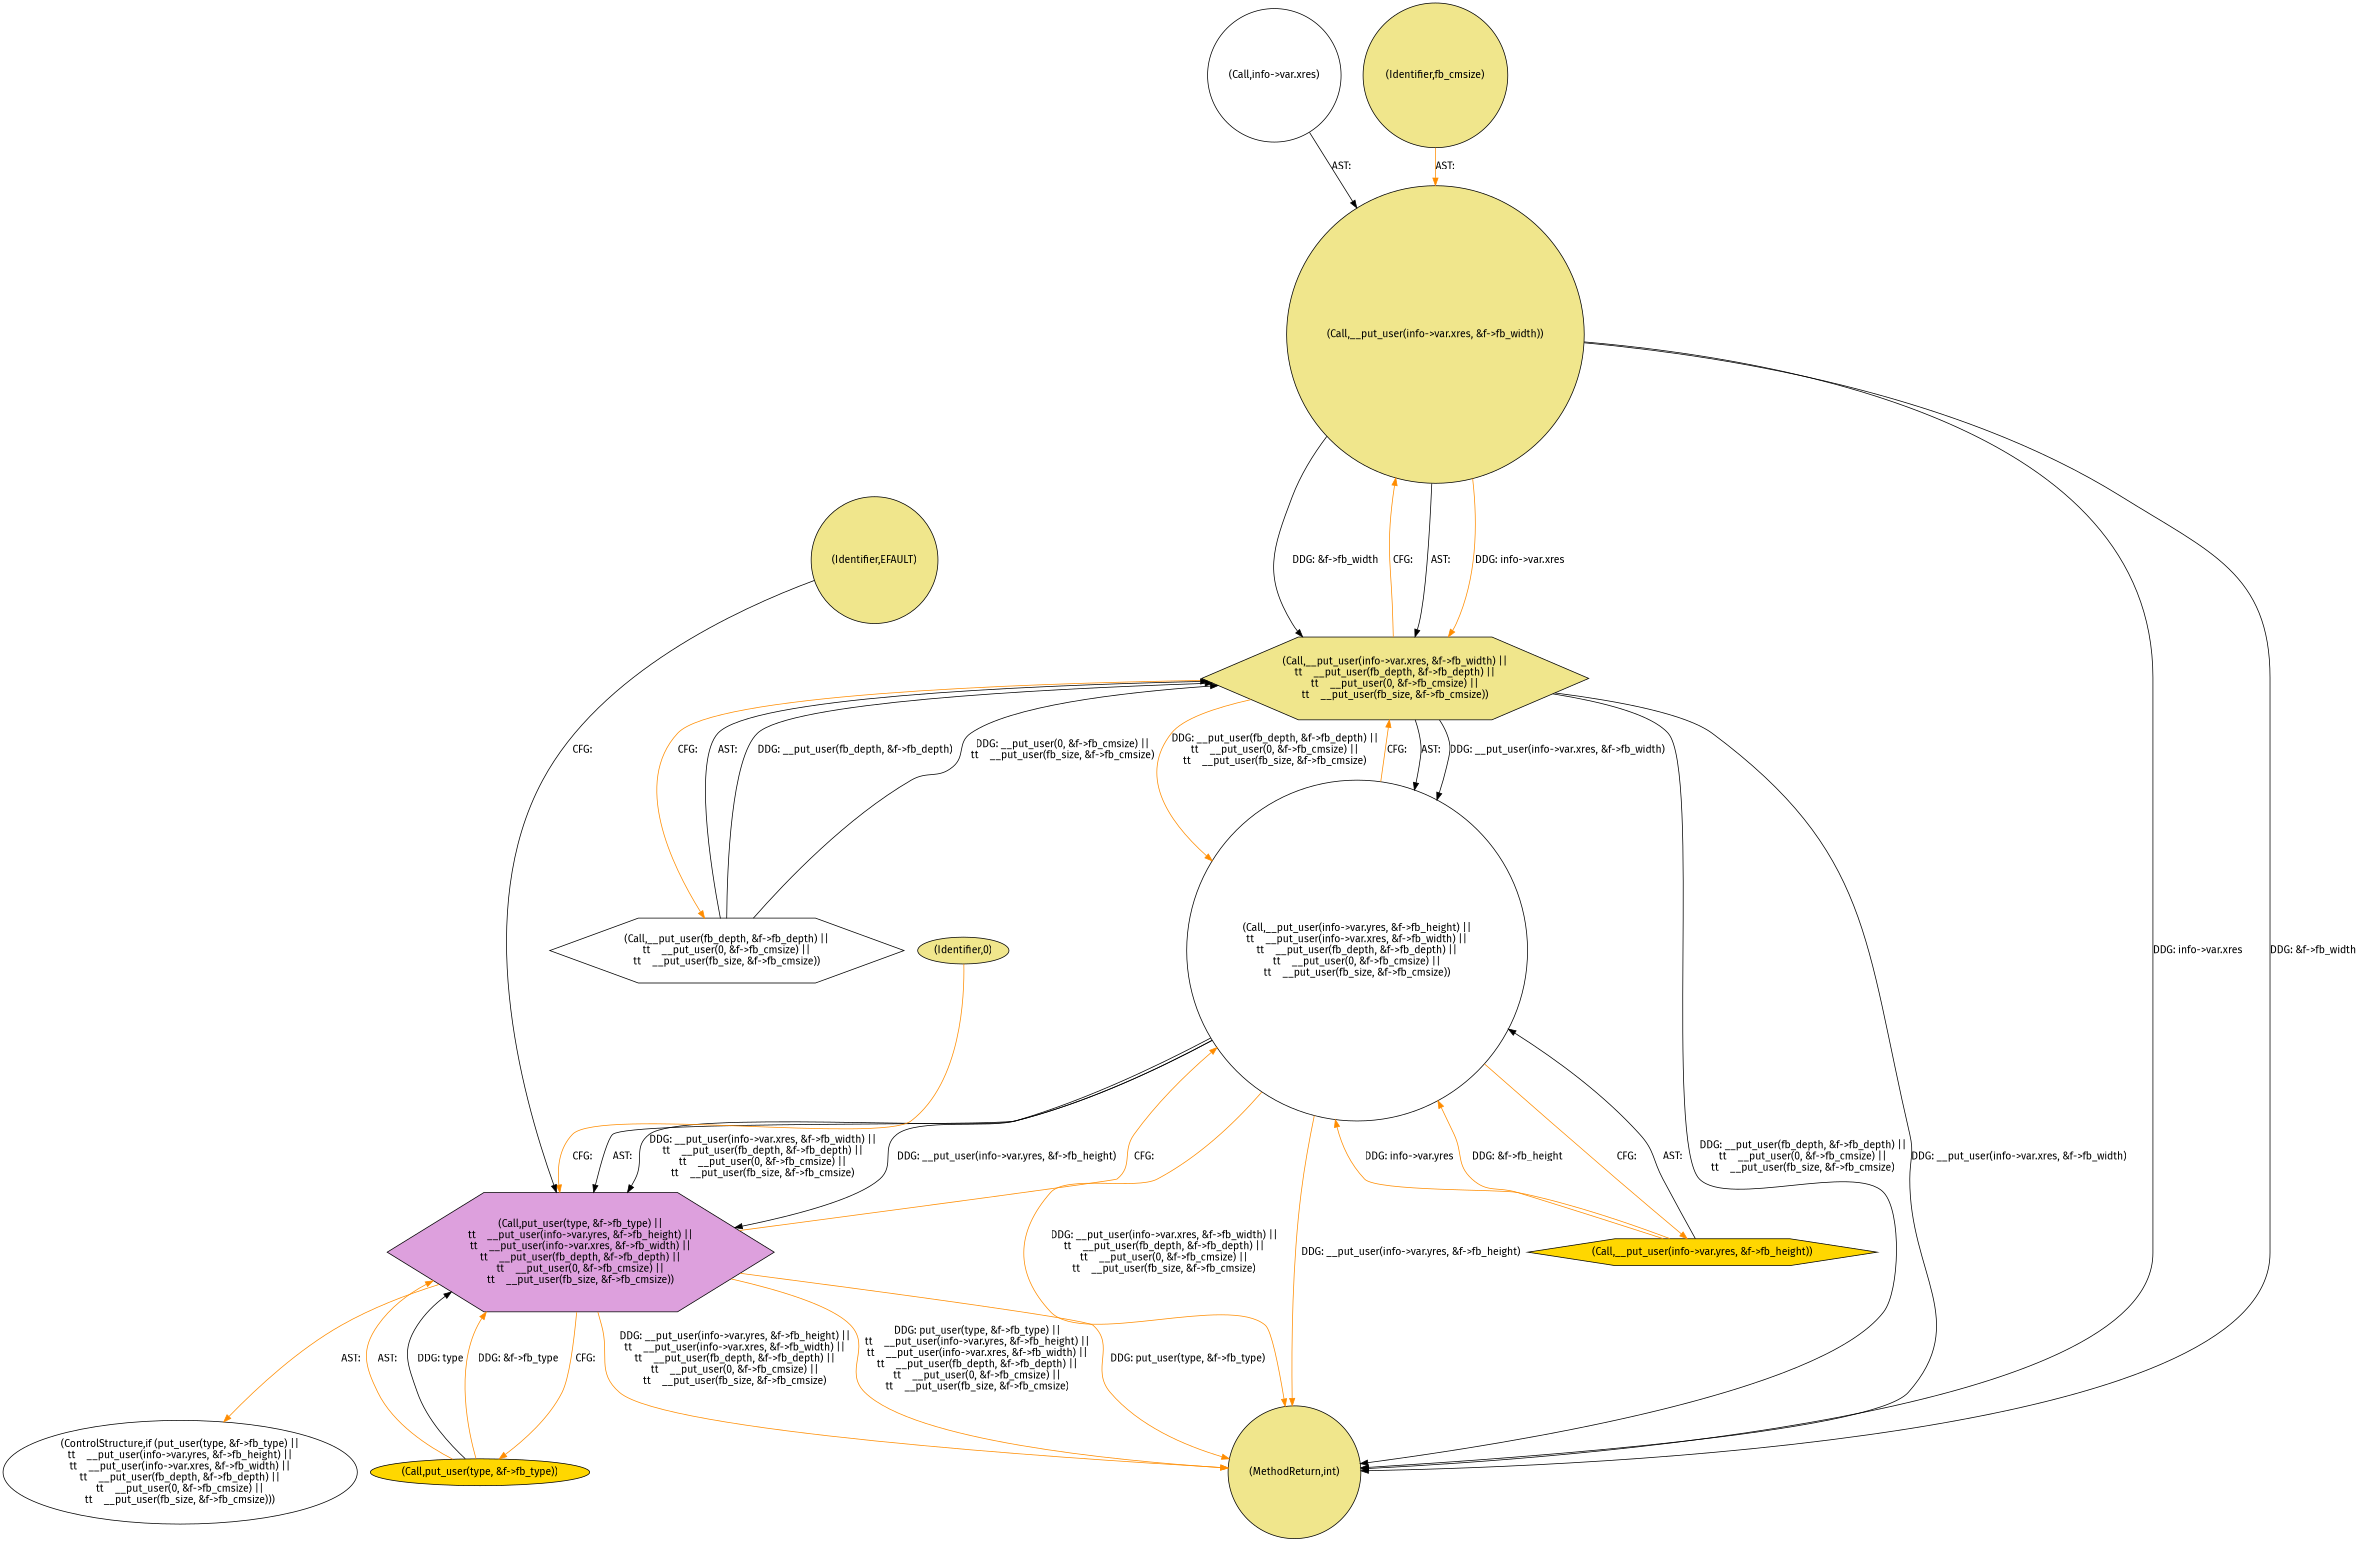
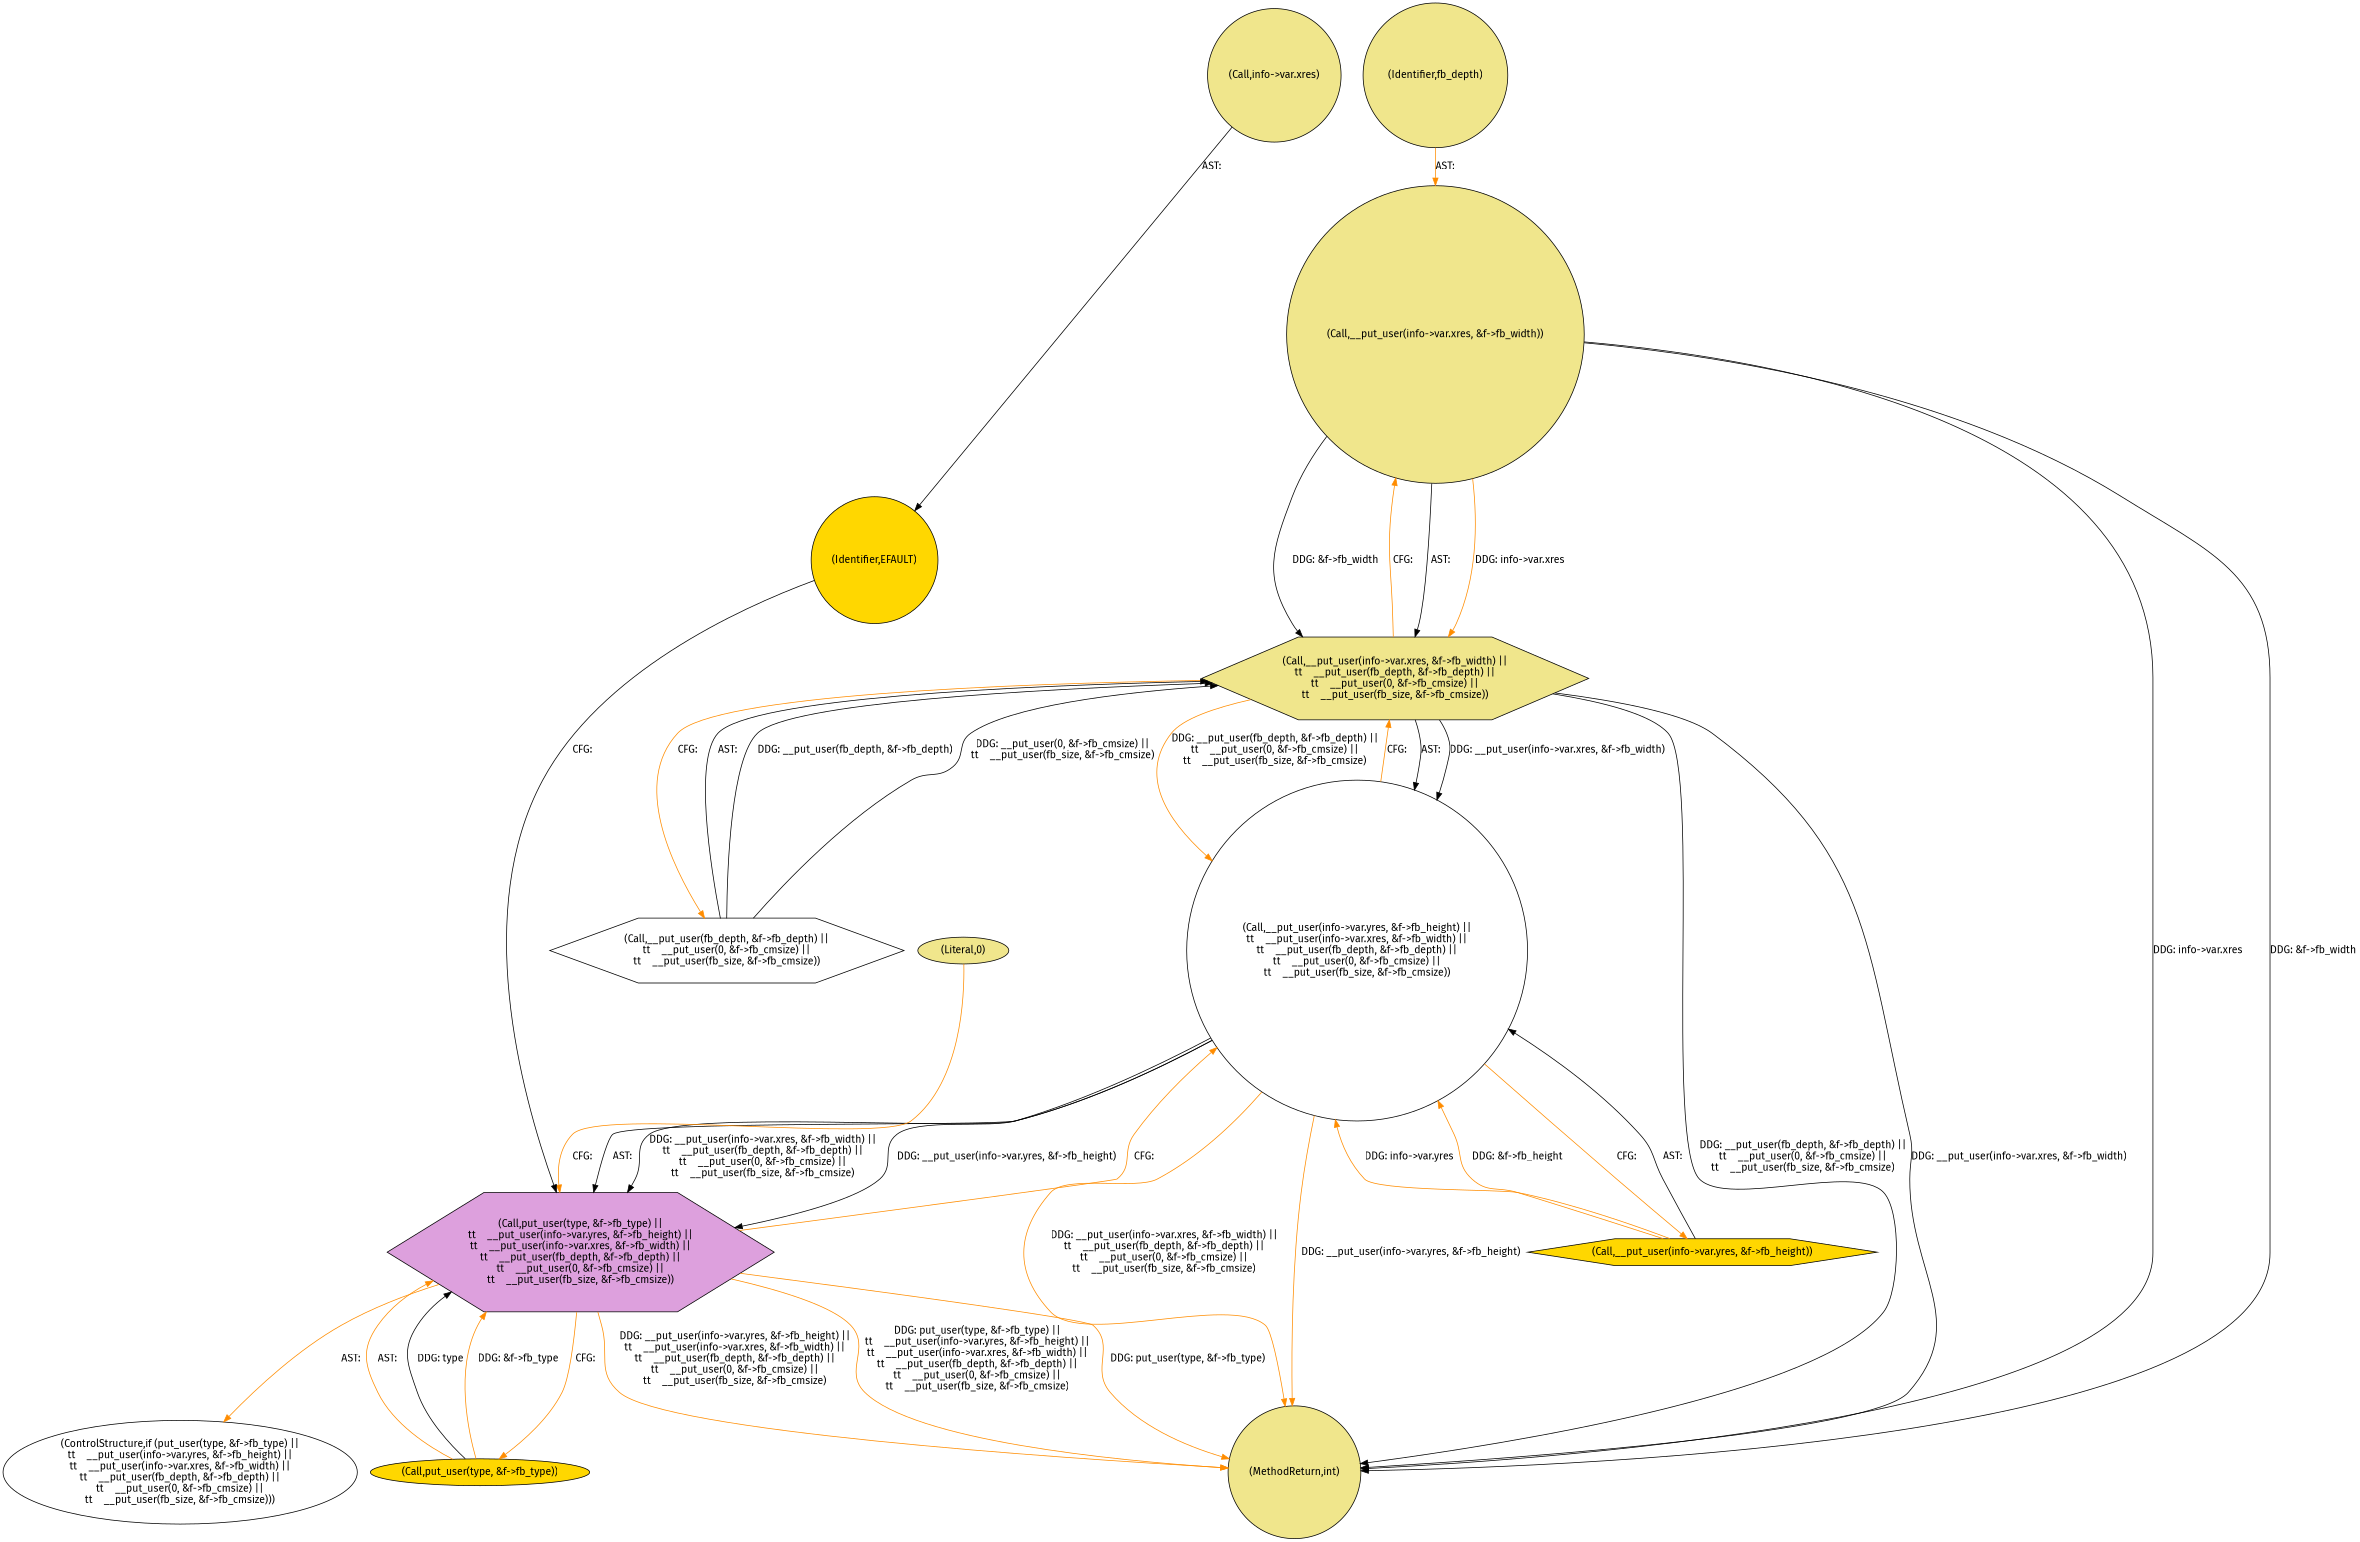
node "(Call,info->var.xres)": fillcolor white -> khaki
node "(Identifier,fb_cmsize)": label "(Identifier,fb_cmsize)" -> "(Identifier,fb_depth)"
edge "(Call,info->var.xres)" -> "(Call,__put_user(info->var.xres, &f->fb_width))": now "(Call,info->var.xres)" -> "(Identifier,EFAULT)"
node "(Identifier,EFAULT)": fillcolor khaki -> gold
node "(Identifier,0)": label "(Identifier,0)" -> "(Literal,0)"
